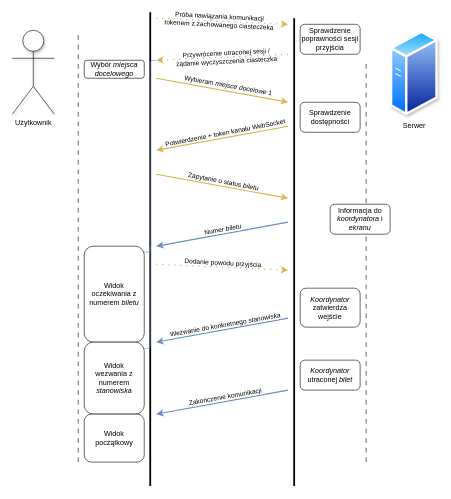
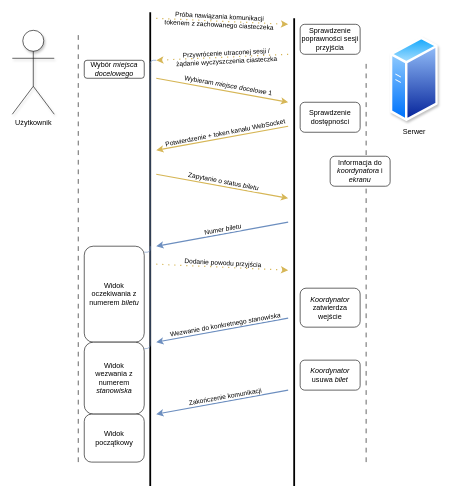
node "Serwer": moved (414, 73) -> (414, 79)
node "Informacja do koordynatora i ekranu": moved (360, 219) -> (360, 171)
node "Koordynator utraconej bilet": label "Koordynator utraconej bilet" -> "Koordynator usuwa bilet"
